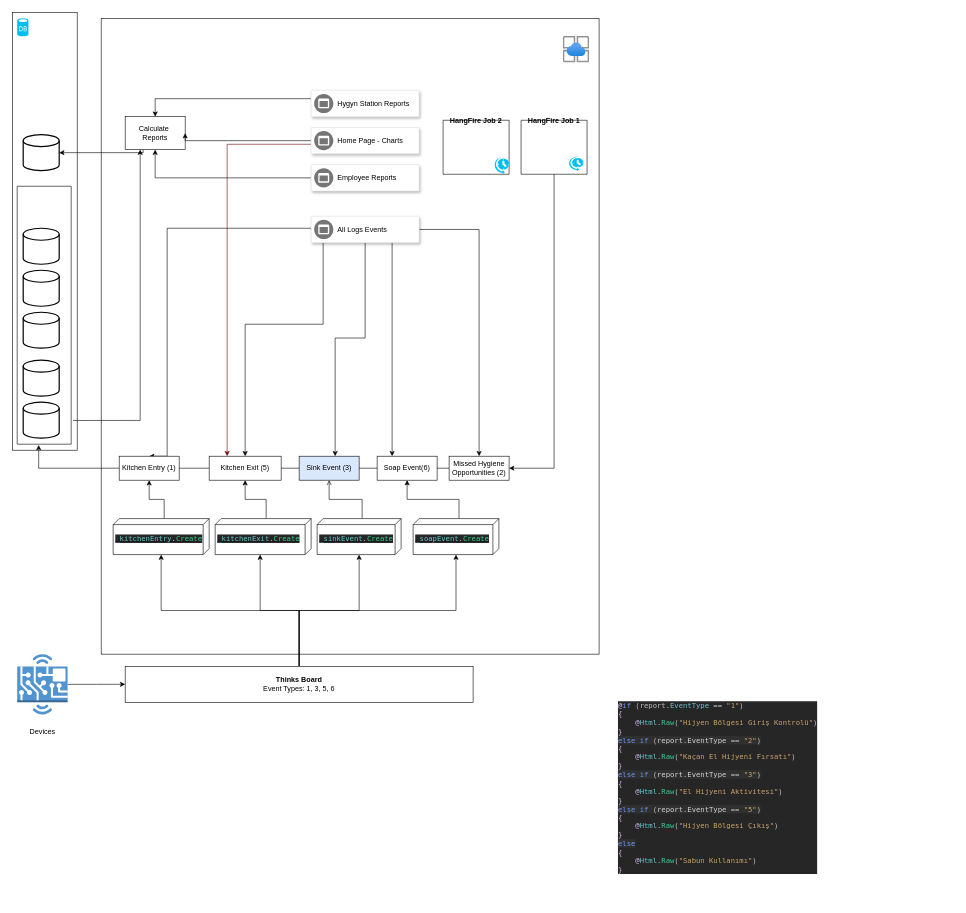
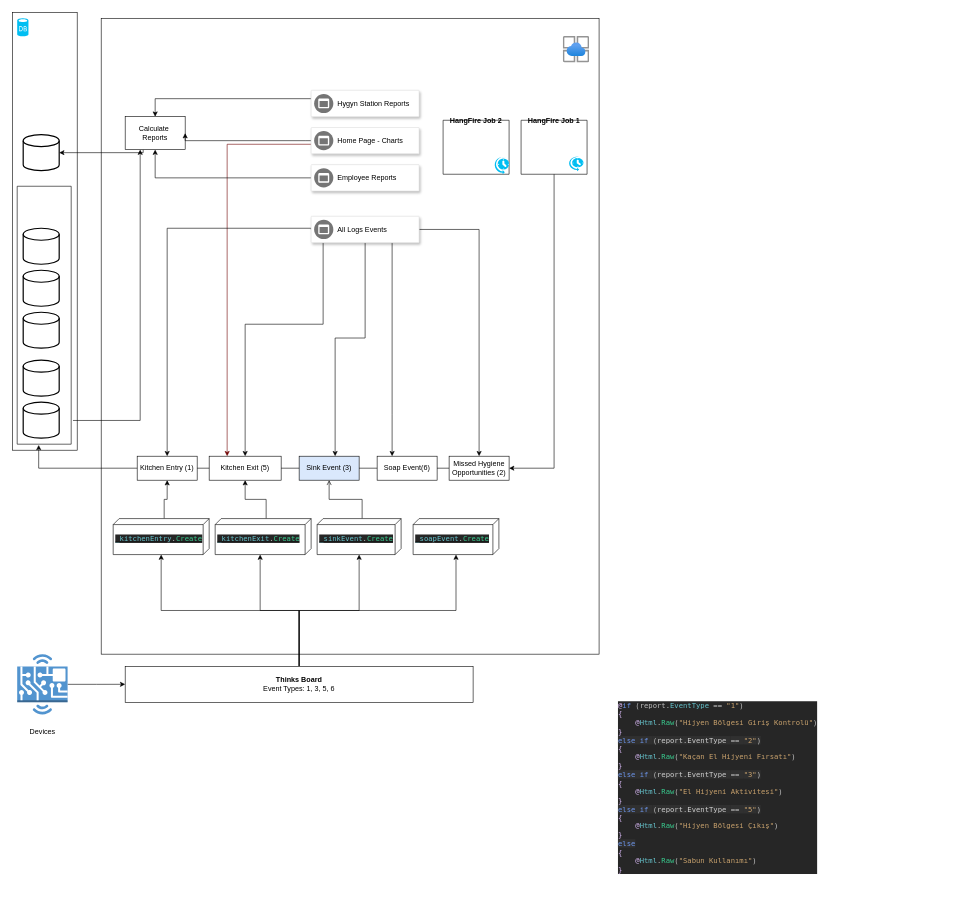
node "Kitchen Entry (1)": moved (149, 468) -> (167, 468)
edge "_soapEvent.Create" -> "Soap Event(6)": removed
